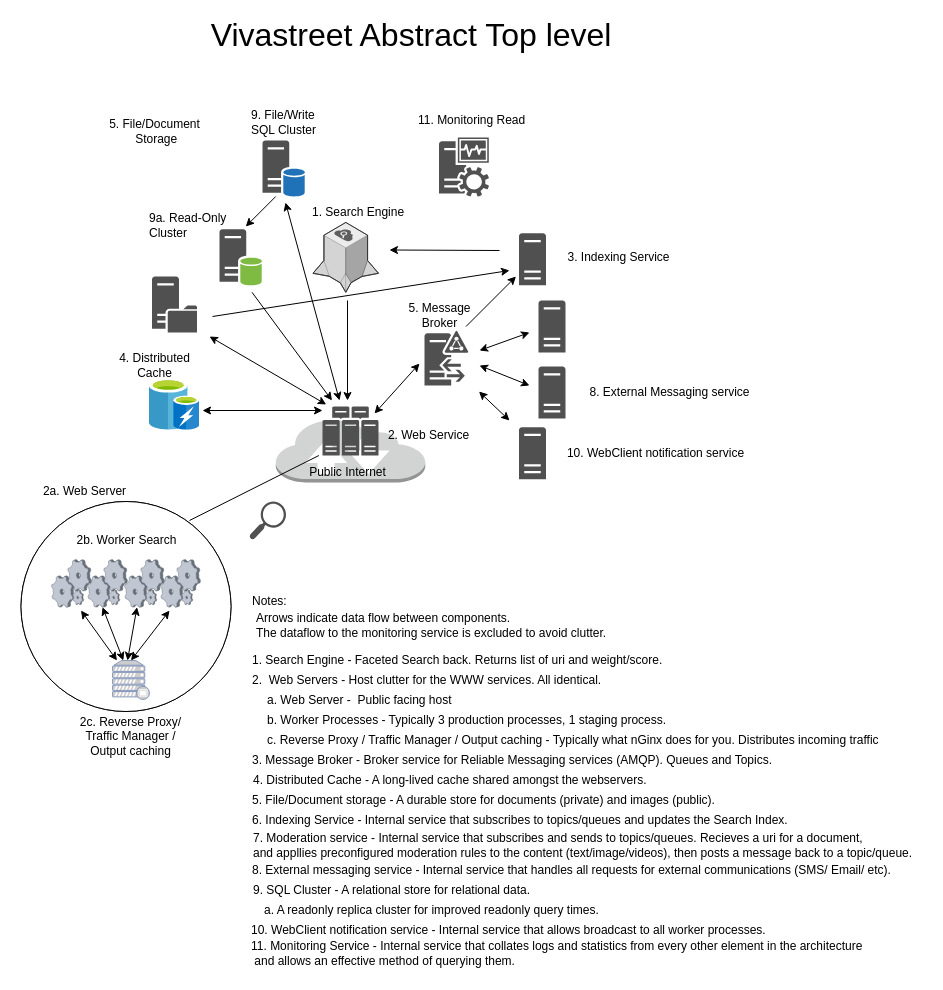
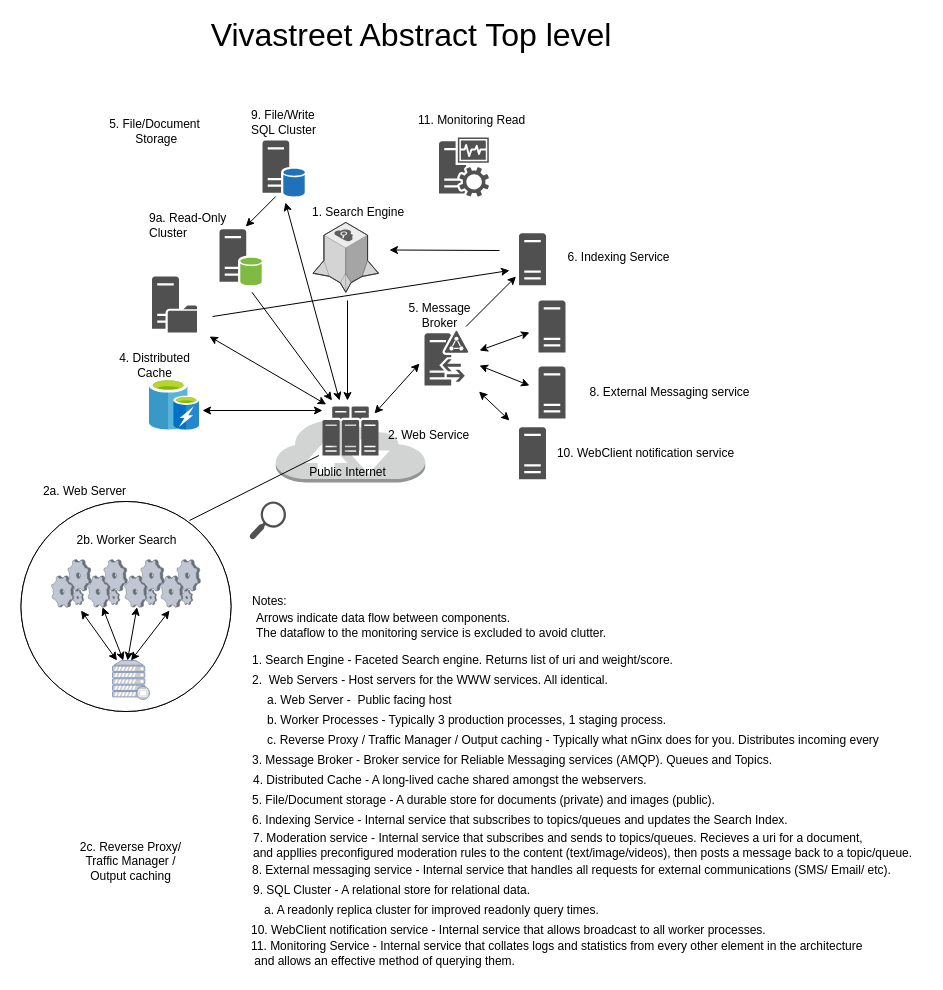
node "3. Indexing Service": label "3. Indexing Service" -> "6. Indexing Service"
node "10. WebClient notification service": moved (656, 453) -> (646, 453)
node "1. Search Engine - Faceted Search back. Returns list of uri and weight/score.": label "1. Search Engine - Faceted Search back. Returns list of uri and weight/score." -> "1. Search Engine - Faceted Search engine. Returns list of uri and weight/score."
node "2. Web Servers - Host clutter for the WWW services. All identical.": label "2. Web Servers - Host clutter for the WWW services. All identical." -> "2. Web Servers - Host servers for the WWW services. All identical."
node "2c. Reverse Proxy/ Traffic Manager / Output caching": moved (131, 737) -> (131, 862)
node "c. Reverse Proxy / Traffic Manager / Output caching - Typically what nGinx does for you. Distributes incoming traffic": label "c. Reverse Proxy / Traffic Manager / Output caching - Typically what nGinx does for you. Distributes incoming traffic" -> "c. Reverse Proxy / Traffic Manager / Output caching - Typically what nGinx does for you. Distributes incoming every"
